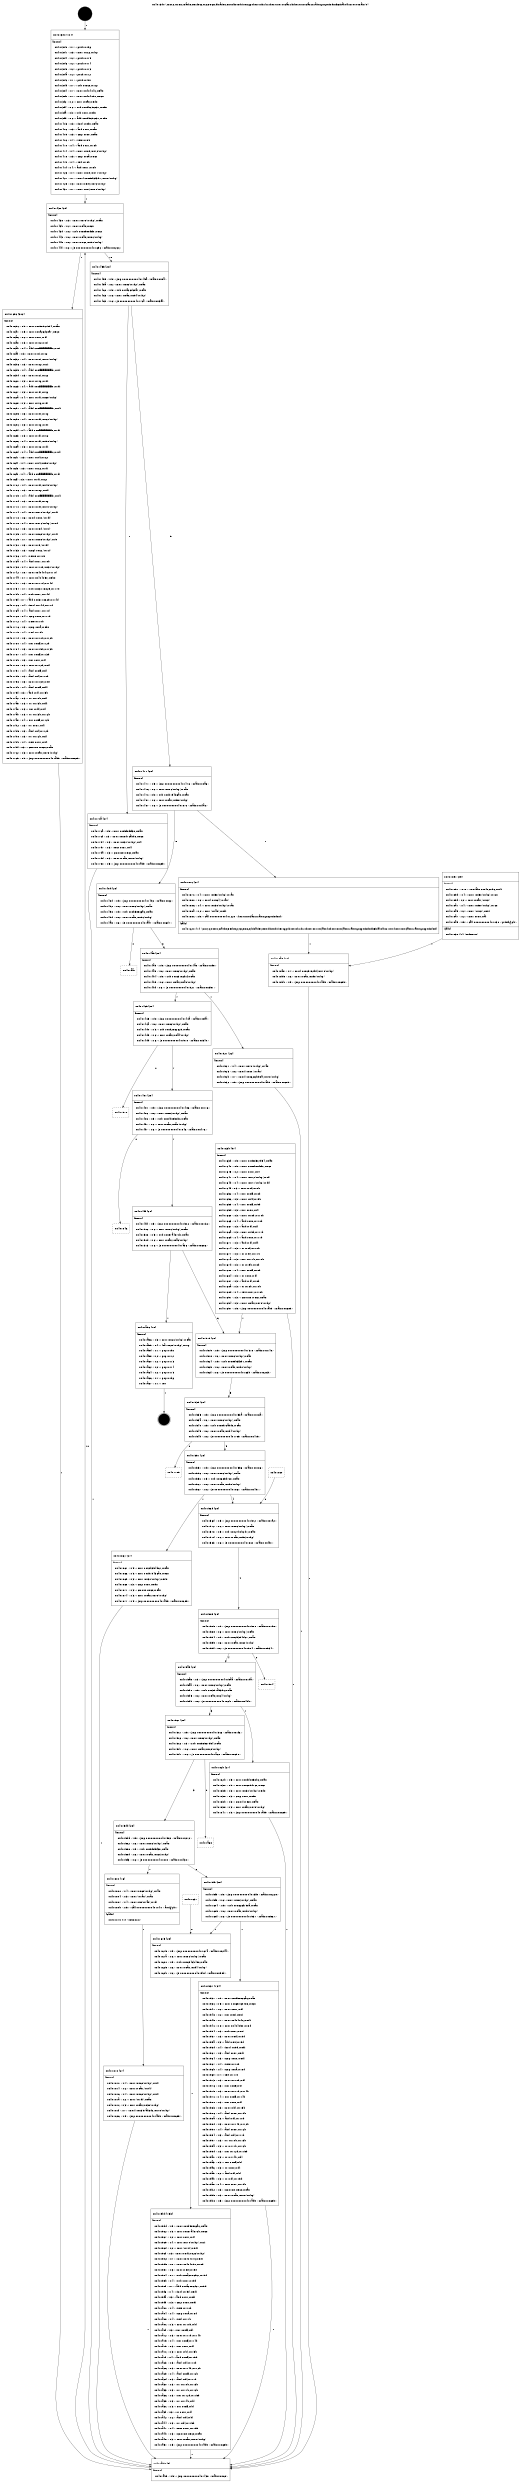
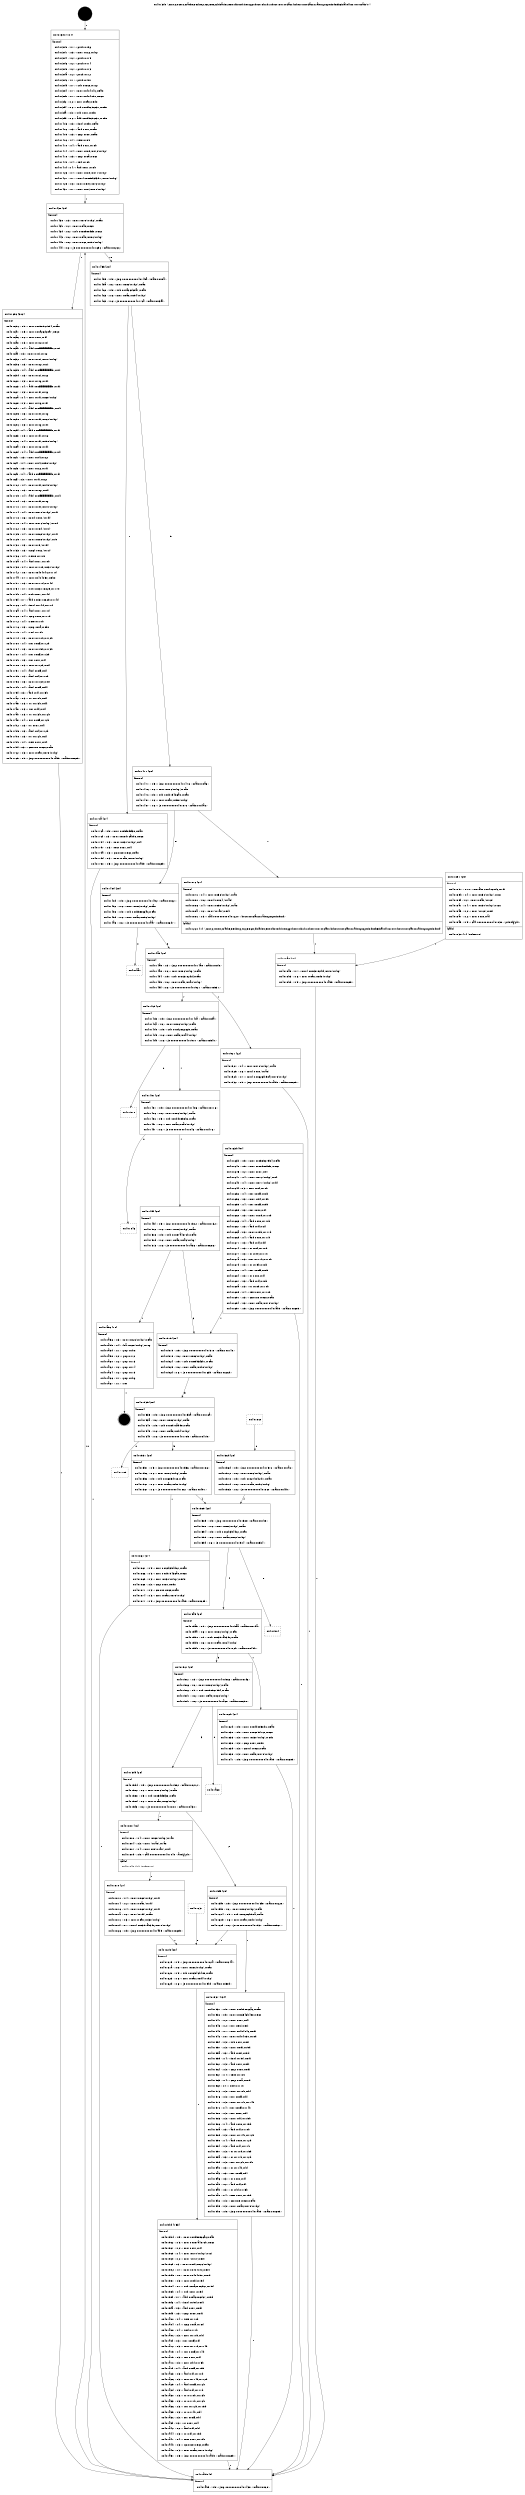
edge "0x401551 [28]" -> "0x40156d [28]": now "0x401551 [28]" -> "0x401589 [28]"
edge "0x401810 [27]" -> "0x401ab9 [5]": now "0x401810 [27]" -> "0x401615 [28]"
